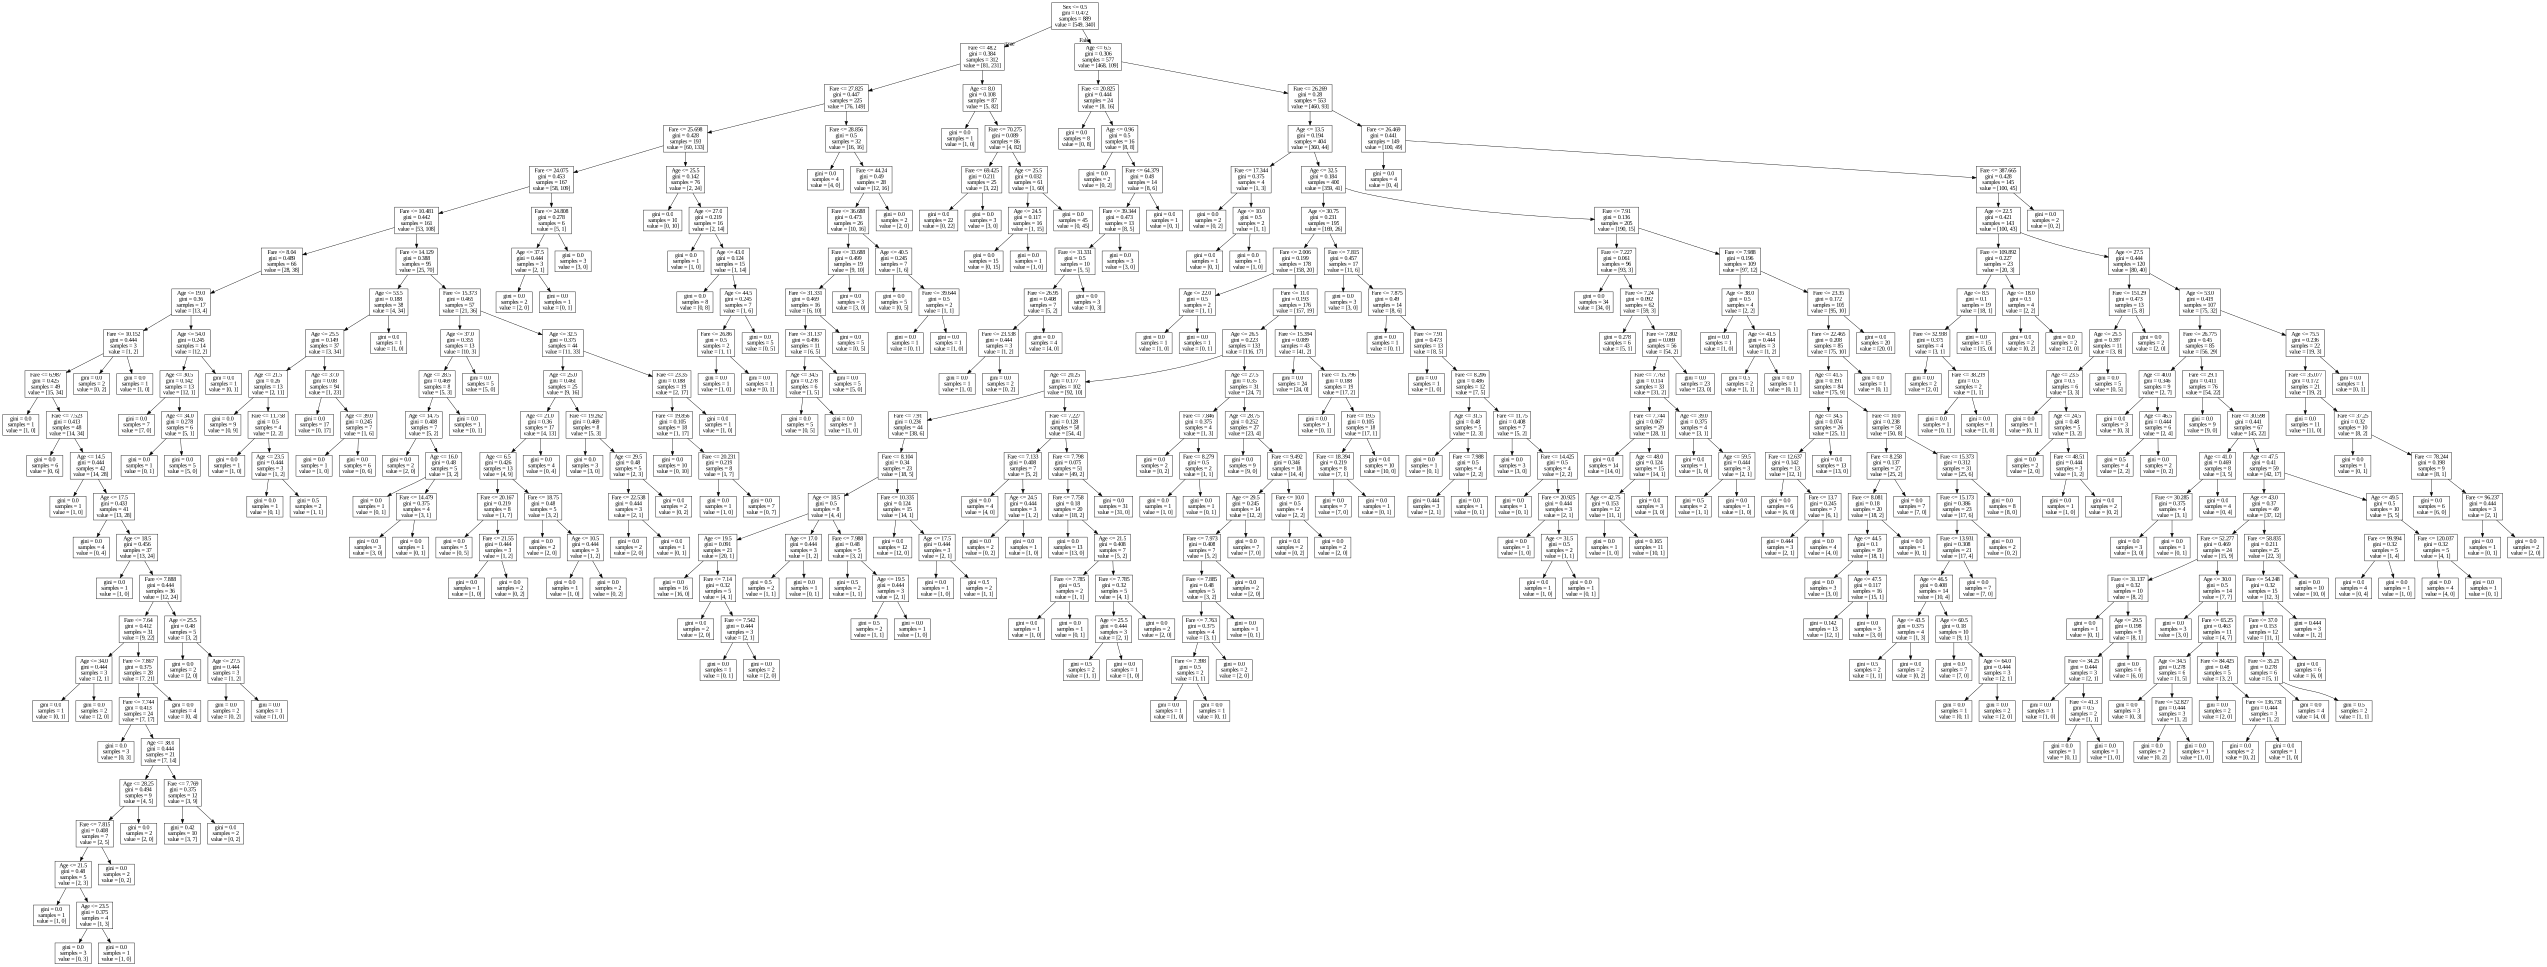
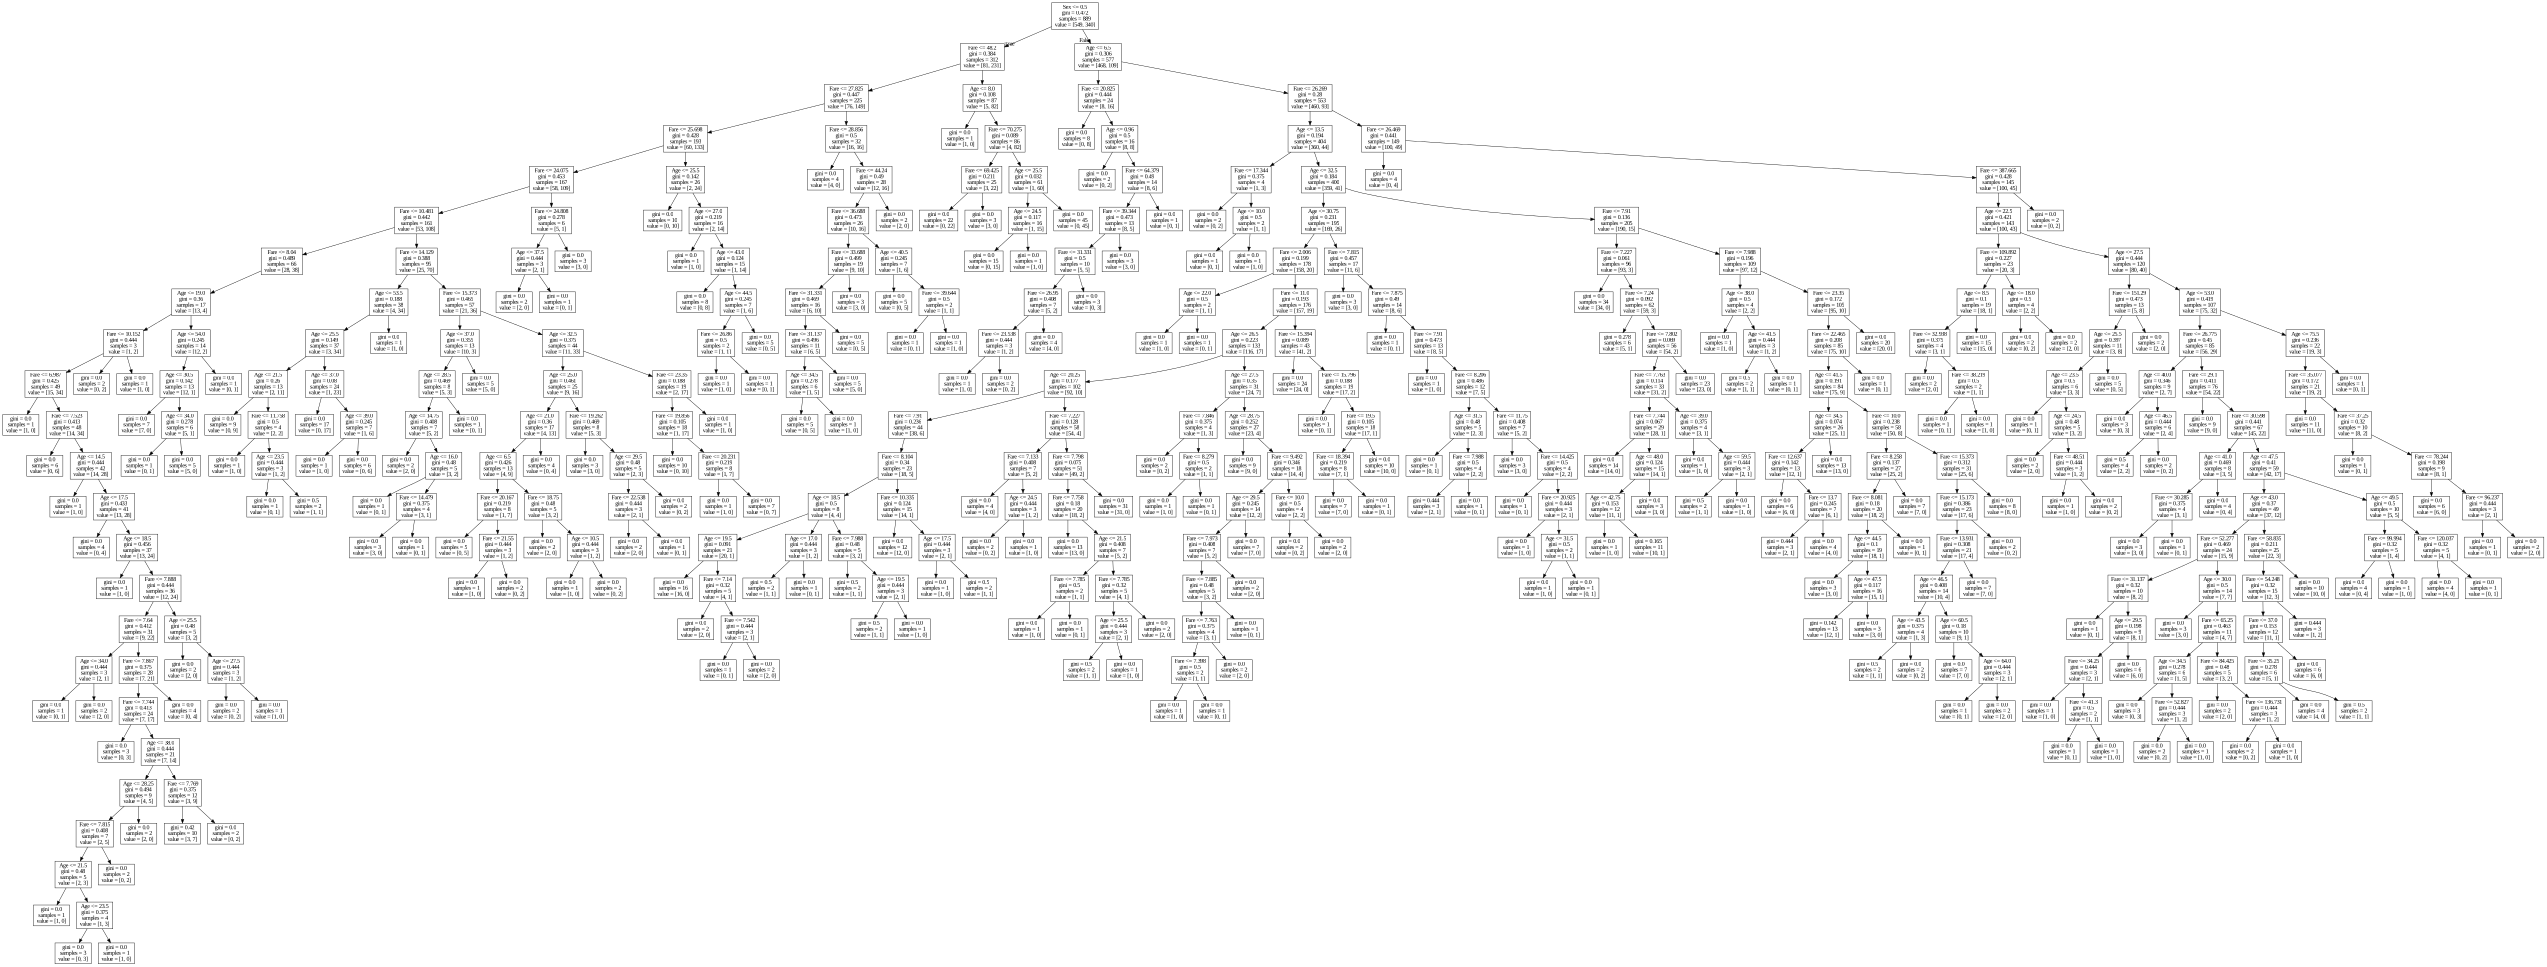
node "Age <= 25.5 gini = 0.142 samples = 76 value = [2, 24]": label "Age <= 25.5 gini = 0.142 samples = 76 value = [2, 24]" -> "Age <= 25.5 gini = 0.142 samples = 26 value = [2, 24]"
node "Age <= 37.0 gini = 0.08 samples = 94 value = [1, 23]": label "Age <= 37.0 gini = 0.08 samples = 94 value = [1, 23]" -> "Age <= 37.0 gini = 0.08 samples = 24 value = [1, 23]"
edge "Age <= 49.5 gini = 0.5 samples = 10 value = [5, 5]" -> "Fare <= 99.994 gini = 0.32 samples = 5 value = [1, 4]": added
